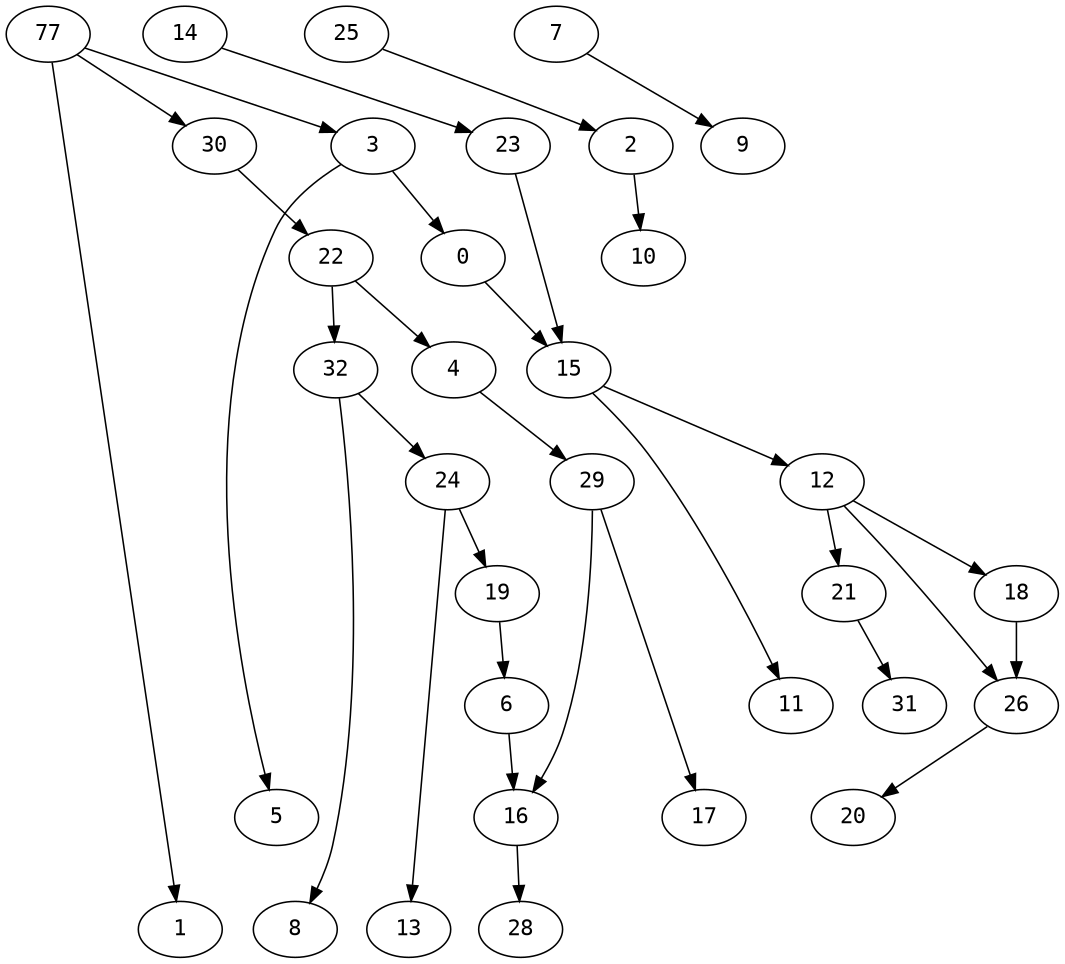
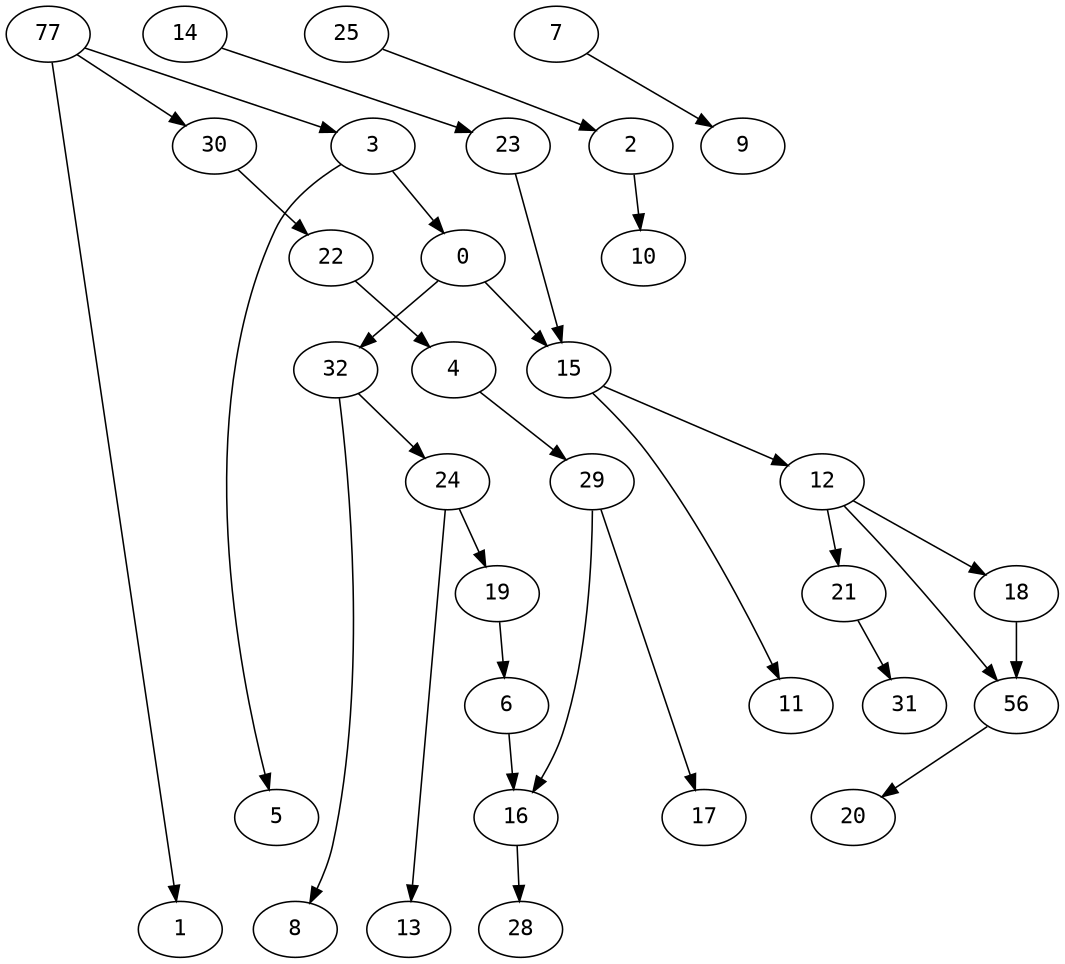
edge "22" -> "32": now "0" -> "32"
node "26": label "26" -> "56"
